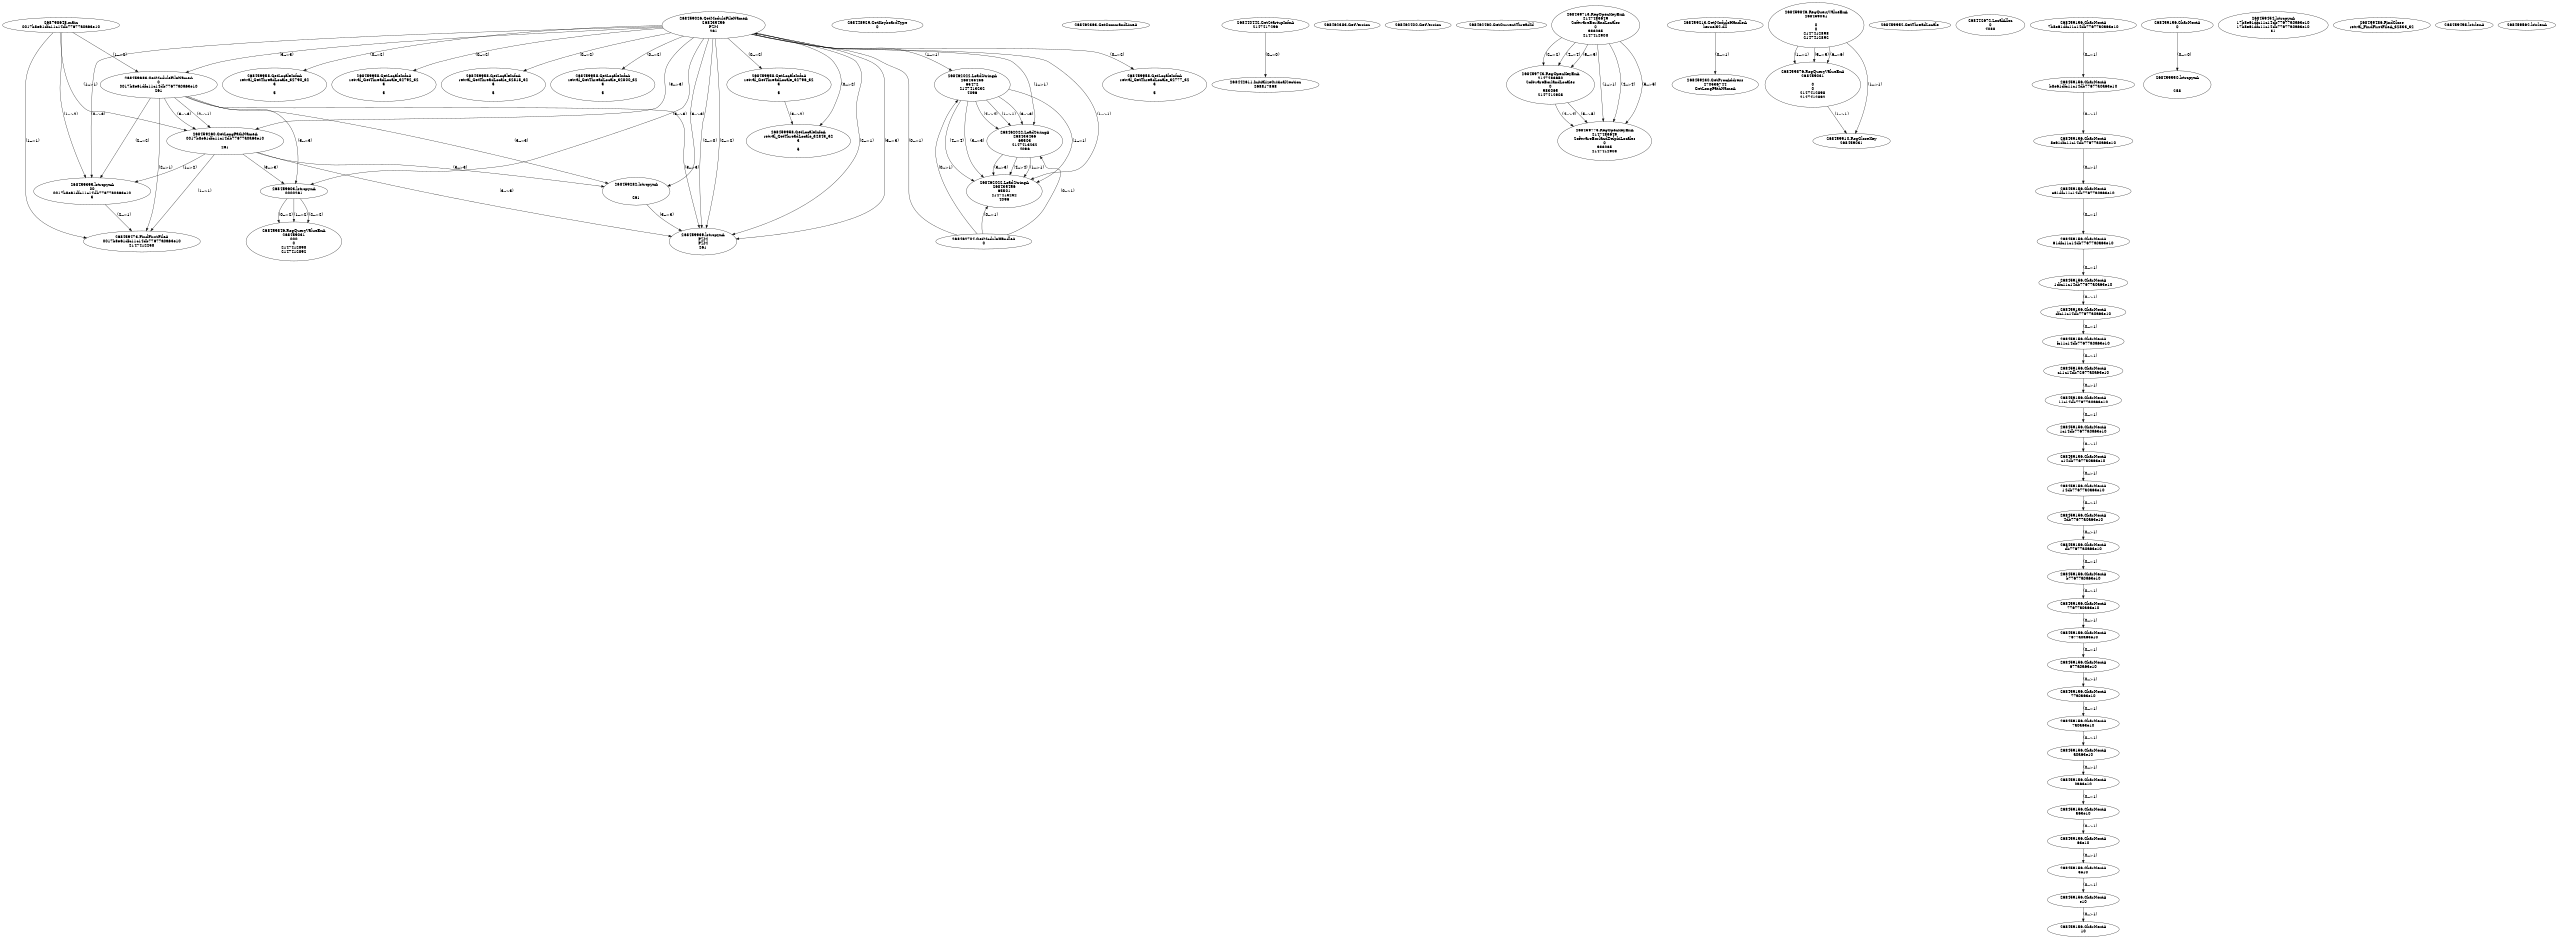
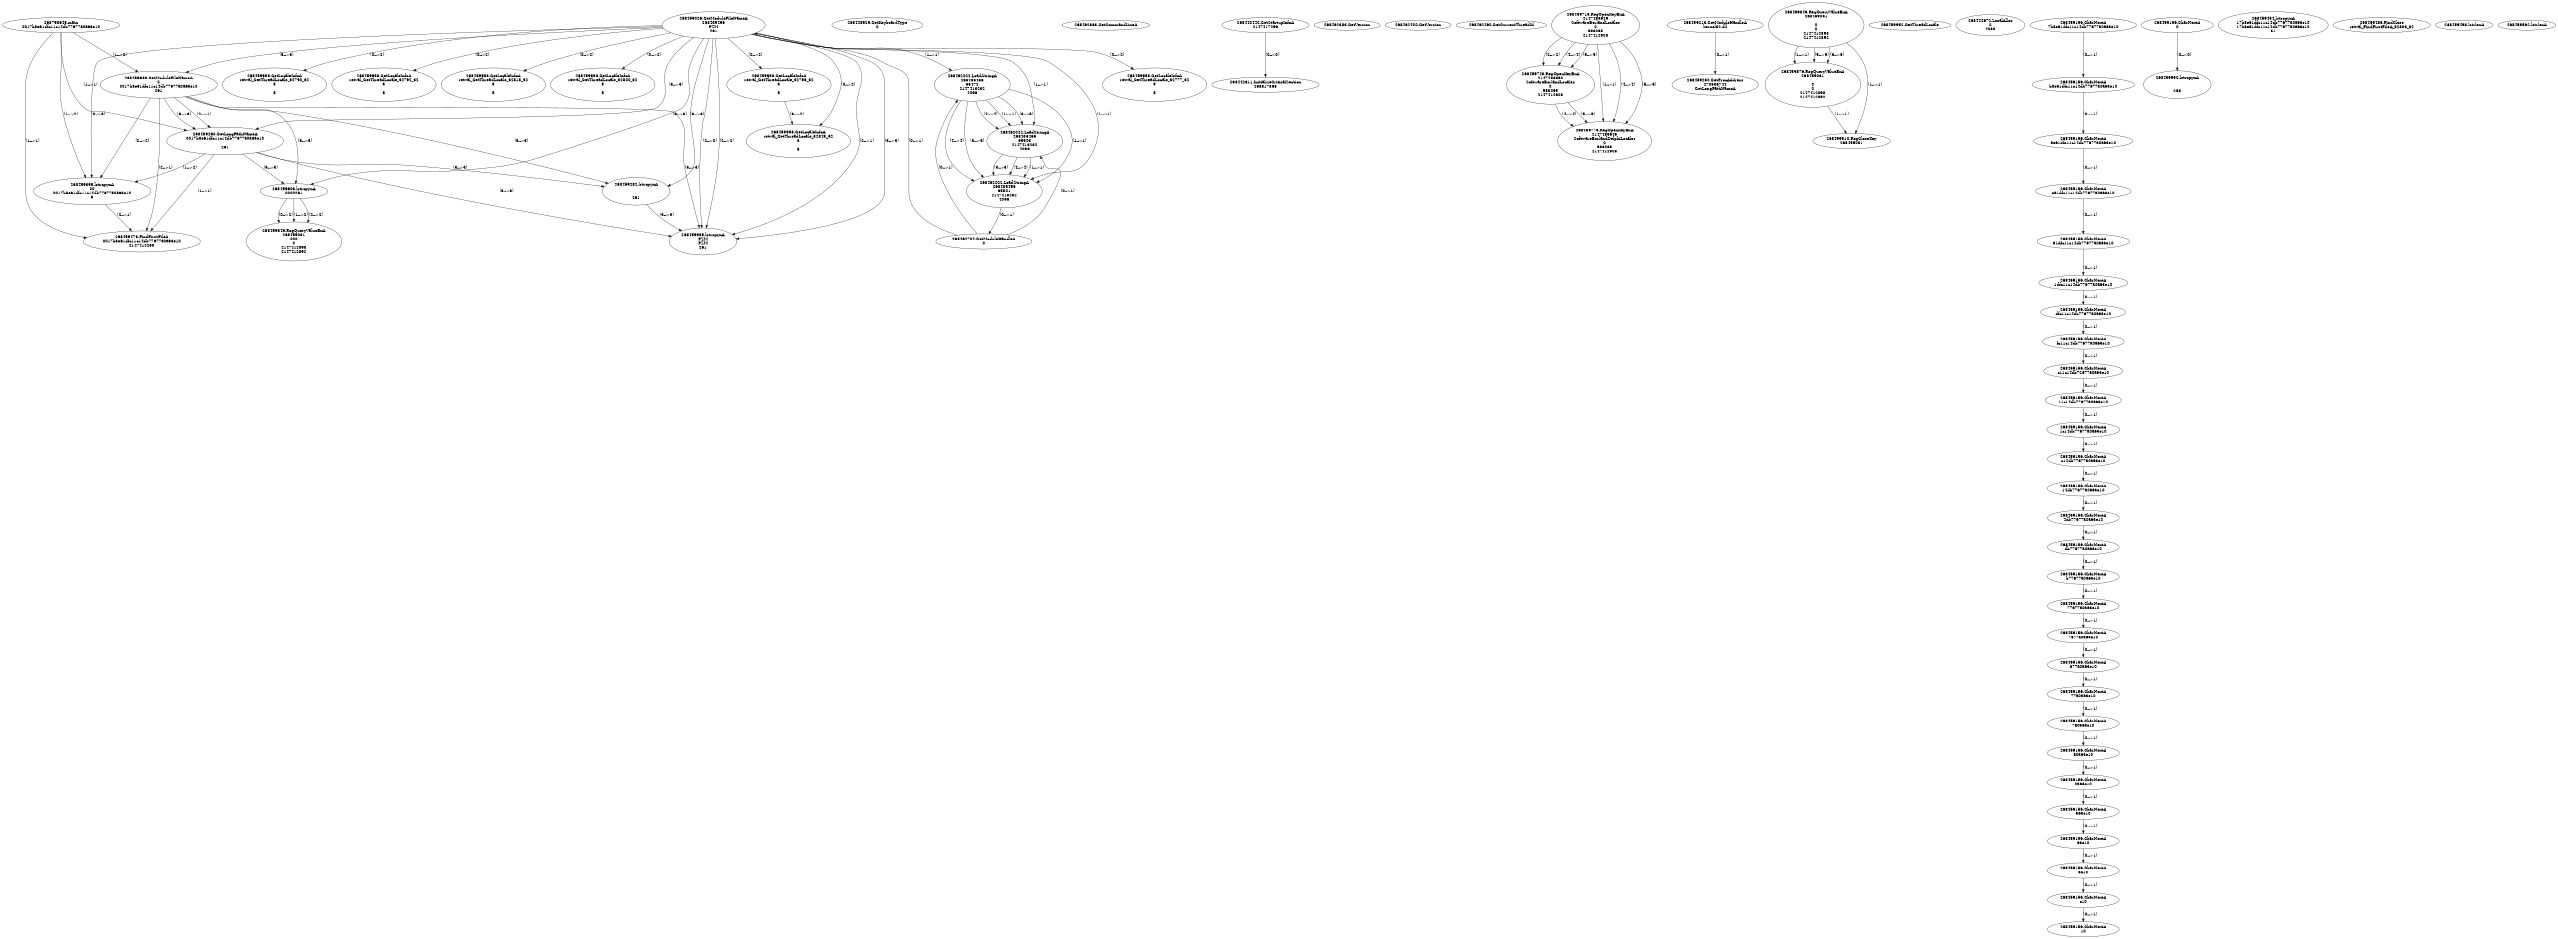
edge "268462704.GetModuleHandleA 0" -> "268462022.LoadStringA 268435456 65501 2147413232 4096": reversed
